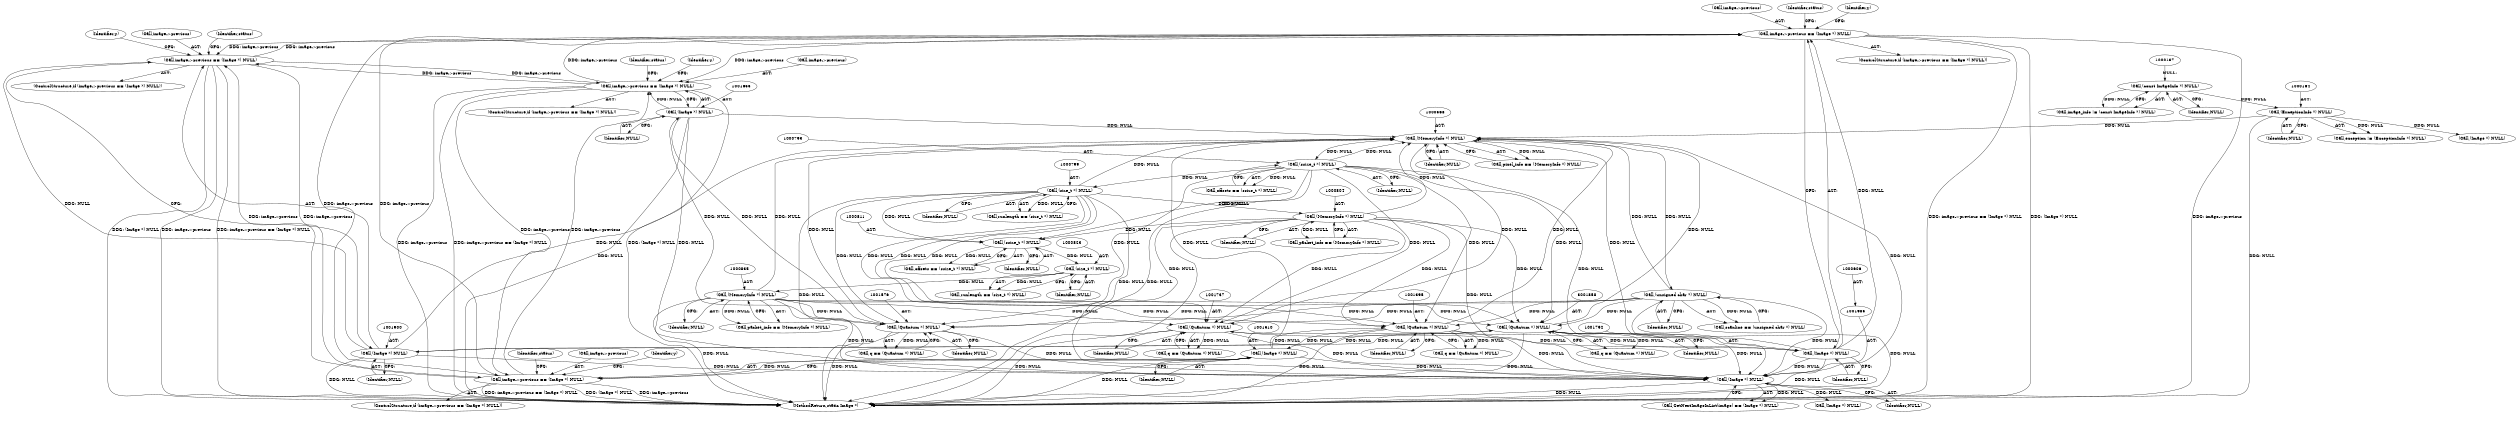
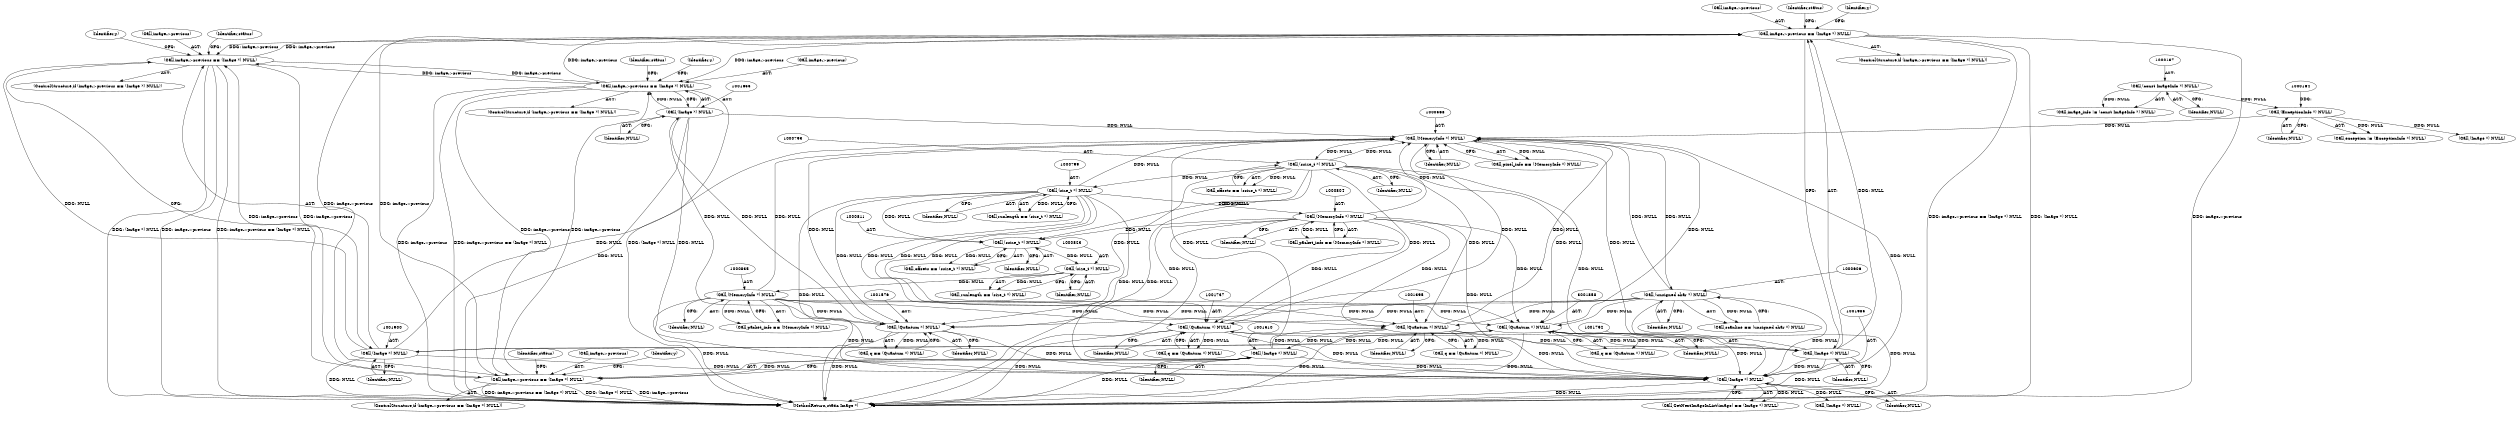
edge "1000137" -> "(Call,(const ImageInfo *) NULL)": label "NULL: " -> "AST: "
edge "1000164" -> "(Call,(ExceptionInfo *) NULL)": label "AST: " -> "DDG: "
edge "(Call,image_info != (const ImageInfo *) NULL)" -> "(Call,(const ImageInfo *) NULL)": removed, label "CFG:"
edge "1000606" -> "1001985": now "1000606" -> "(Call,(unsigned char *) NULL)"
edge "(Call,(ExceptionInfo *) NULL)" -> "(MethodReturn,static Image *)": removed, label "DDG: NULL"
